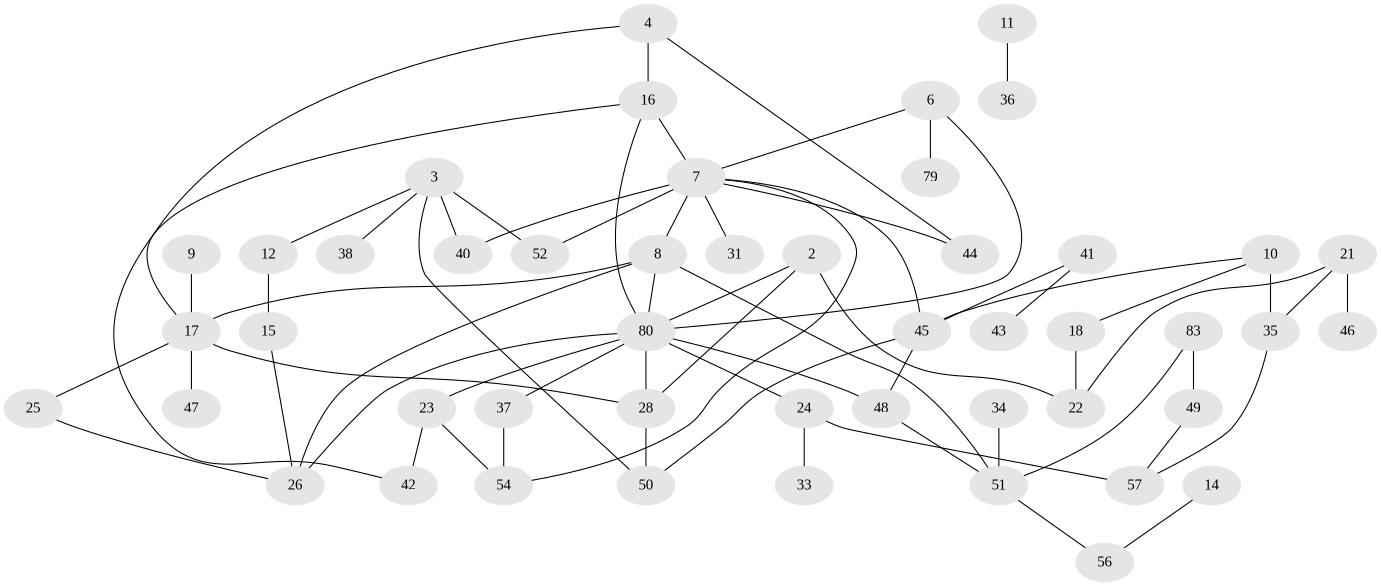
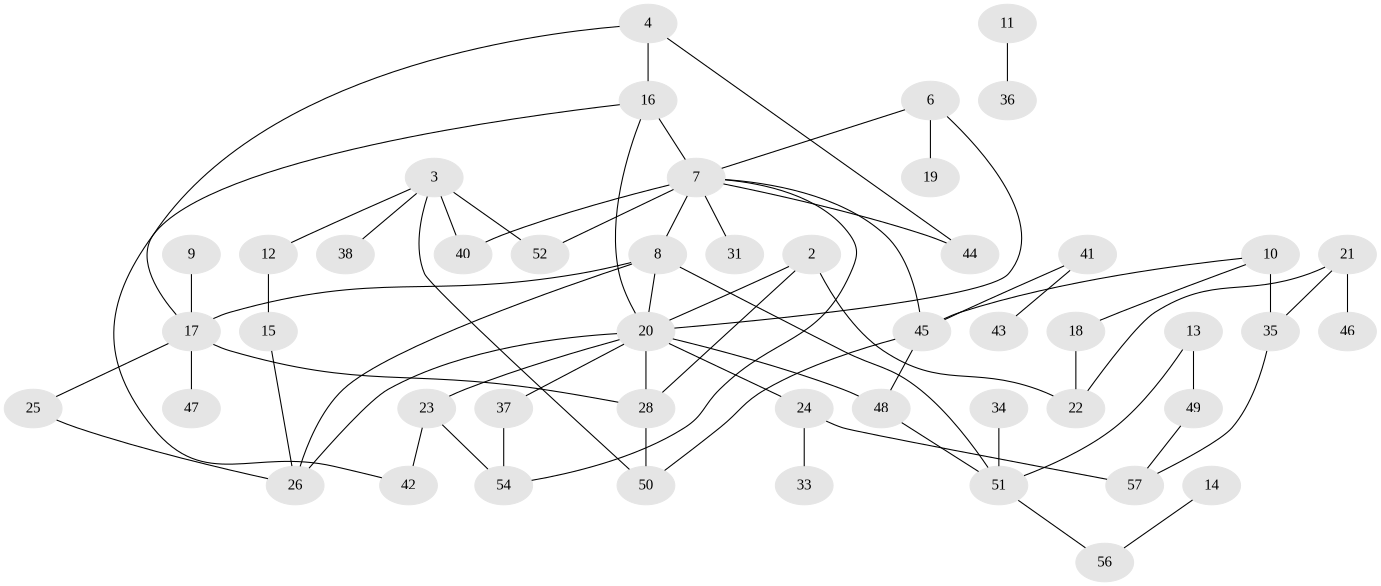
node "79": label "79" -> "19"
node "80": label "80" -> "20"
node "83": label "83" -> "13"
